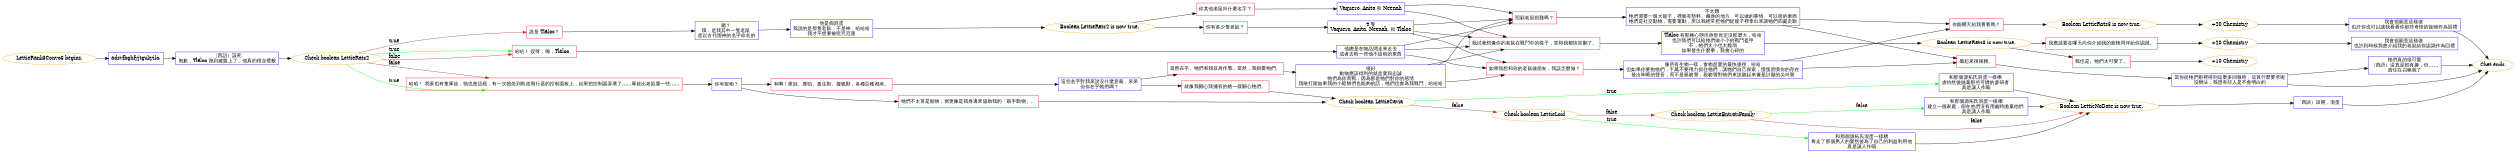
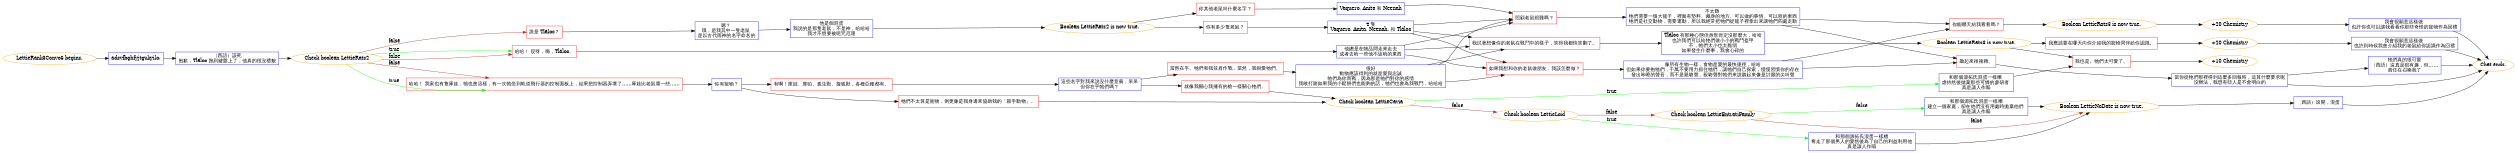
edge "Vaquero, Anita 和 Neenah" -> "我試著想像你的老鼠在戰鬥中的樣子，笑得我都快笑翻了。": removed
edge "Check boolean LettieRats2" -> "誰是 Tláloc？": label "true" -> "false"
edge "我會很願意這樣做 也許到時候我會介紹我的老鼠給你認識作為回禮" -> "Chat ends.": added
edge "和那個源拓氏混蛋一樣糟 虐待然後拋棄那些可憐的參研者 真是讓人作嘔" -> "Boolean LettieNoDate is now true.": now "和那個源拓氏混蛋一樣糟 虐待然後拋棄那些可憐的參研者 真是讓人作嘔" -> "我也是。牠們太可愛了。"
